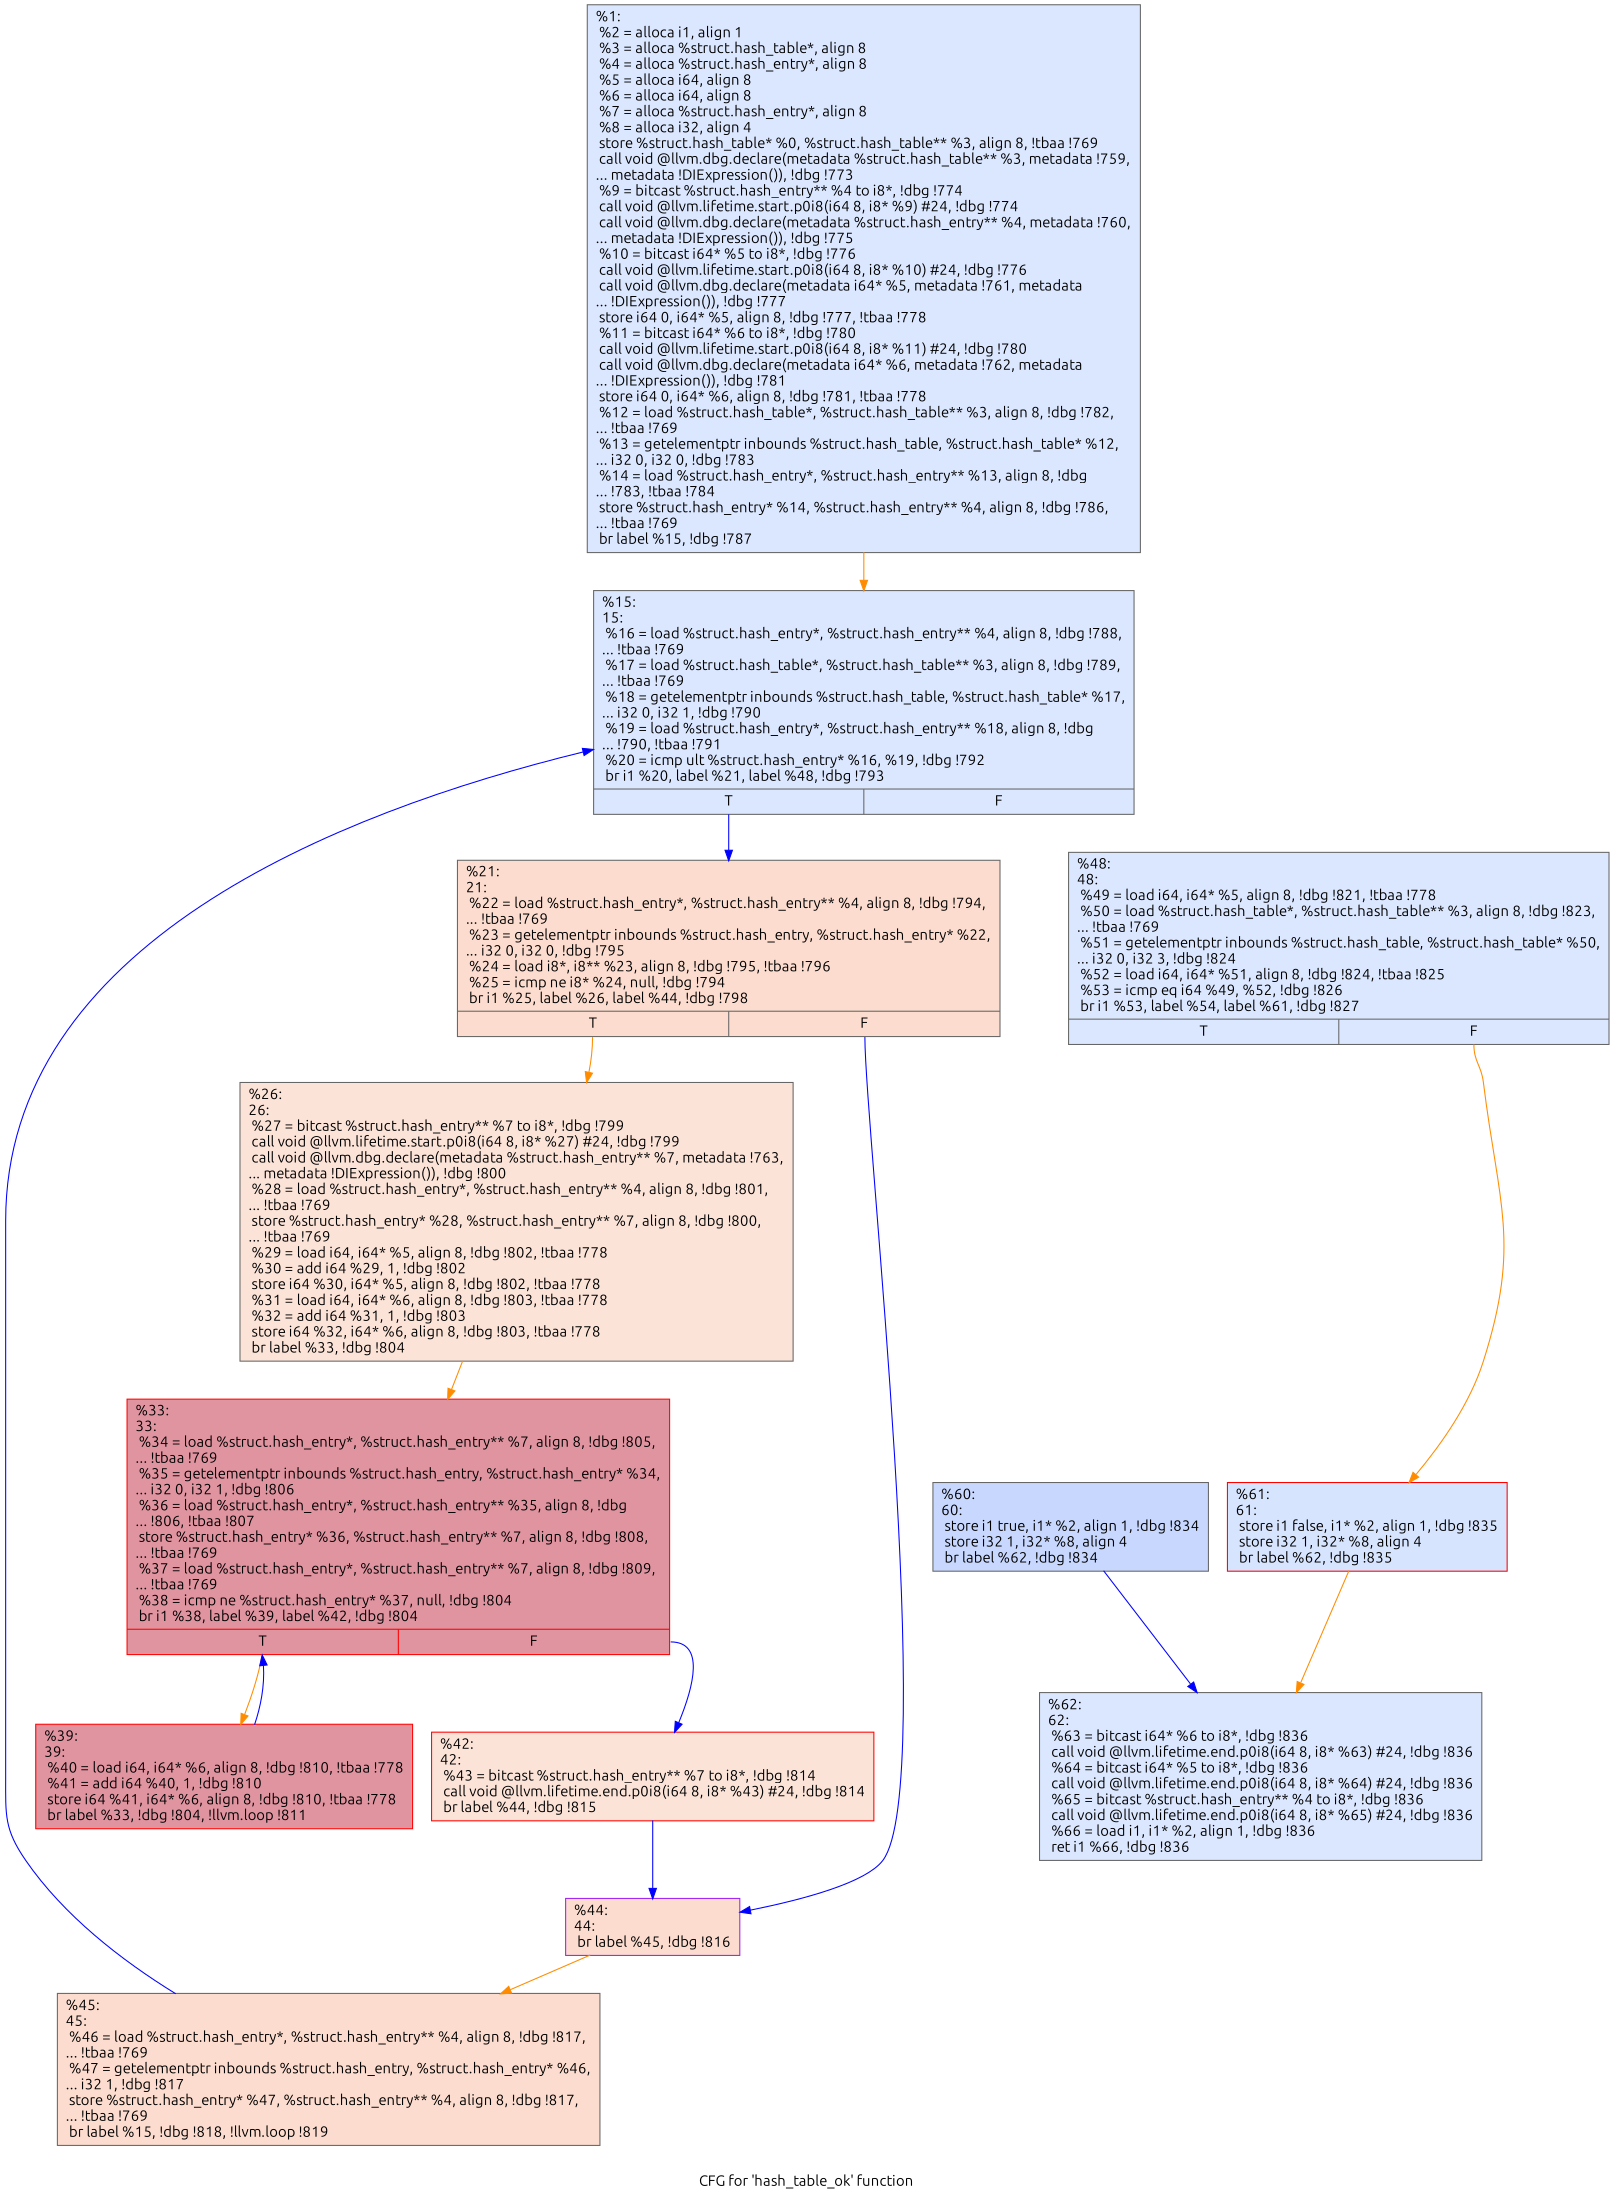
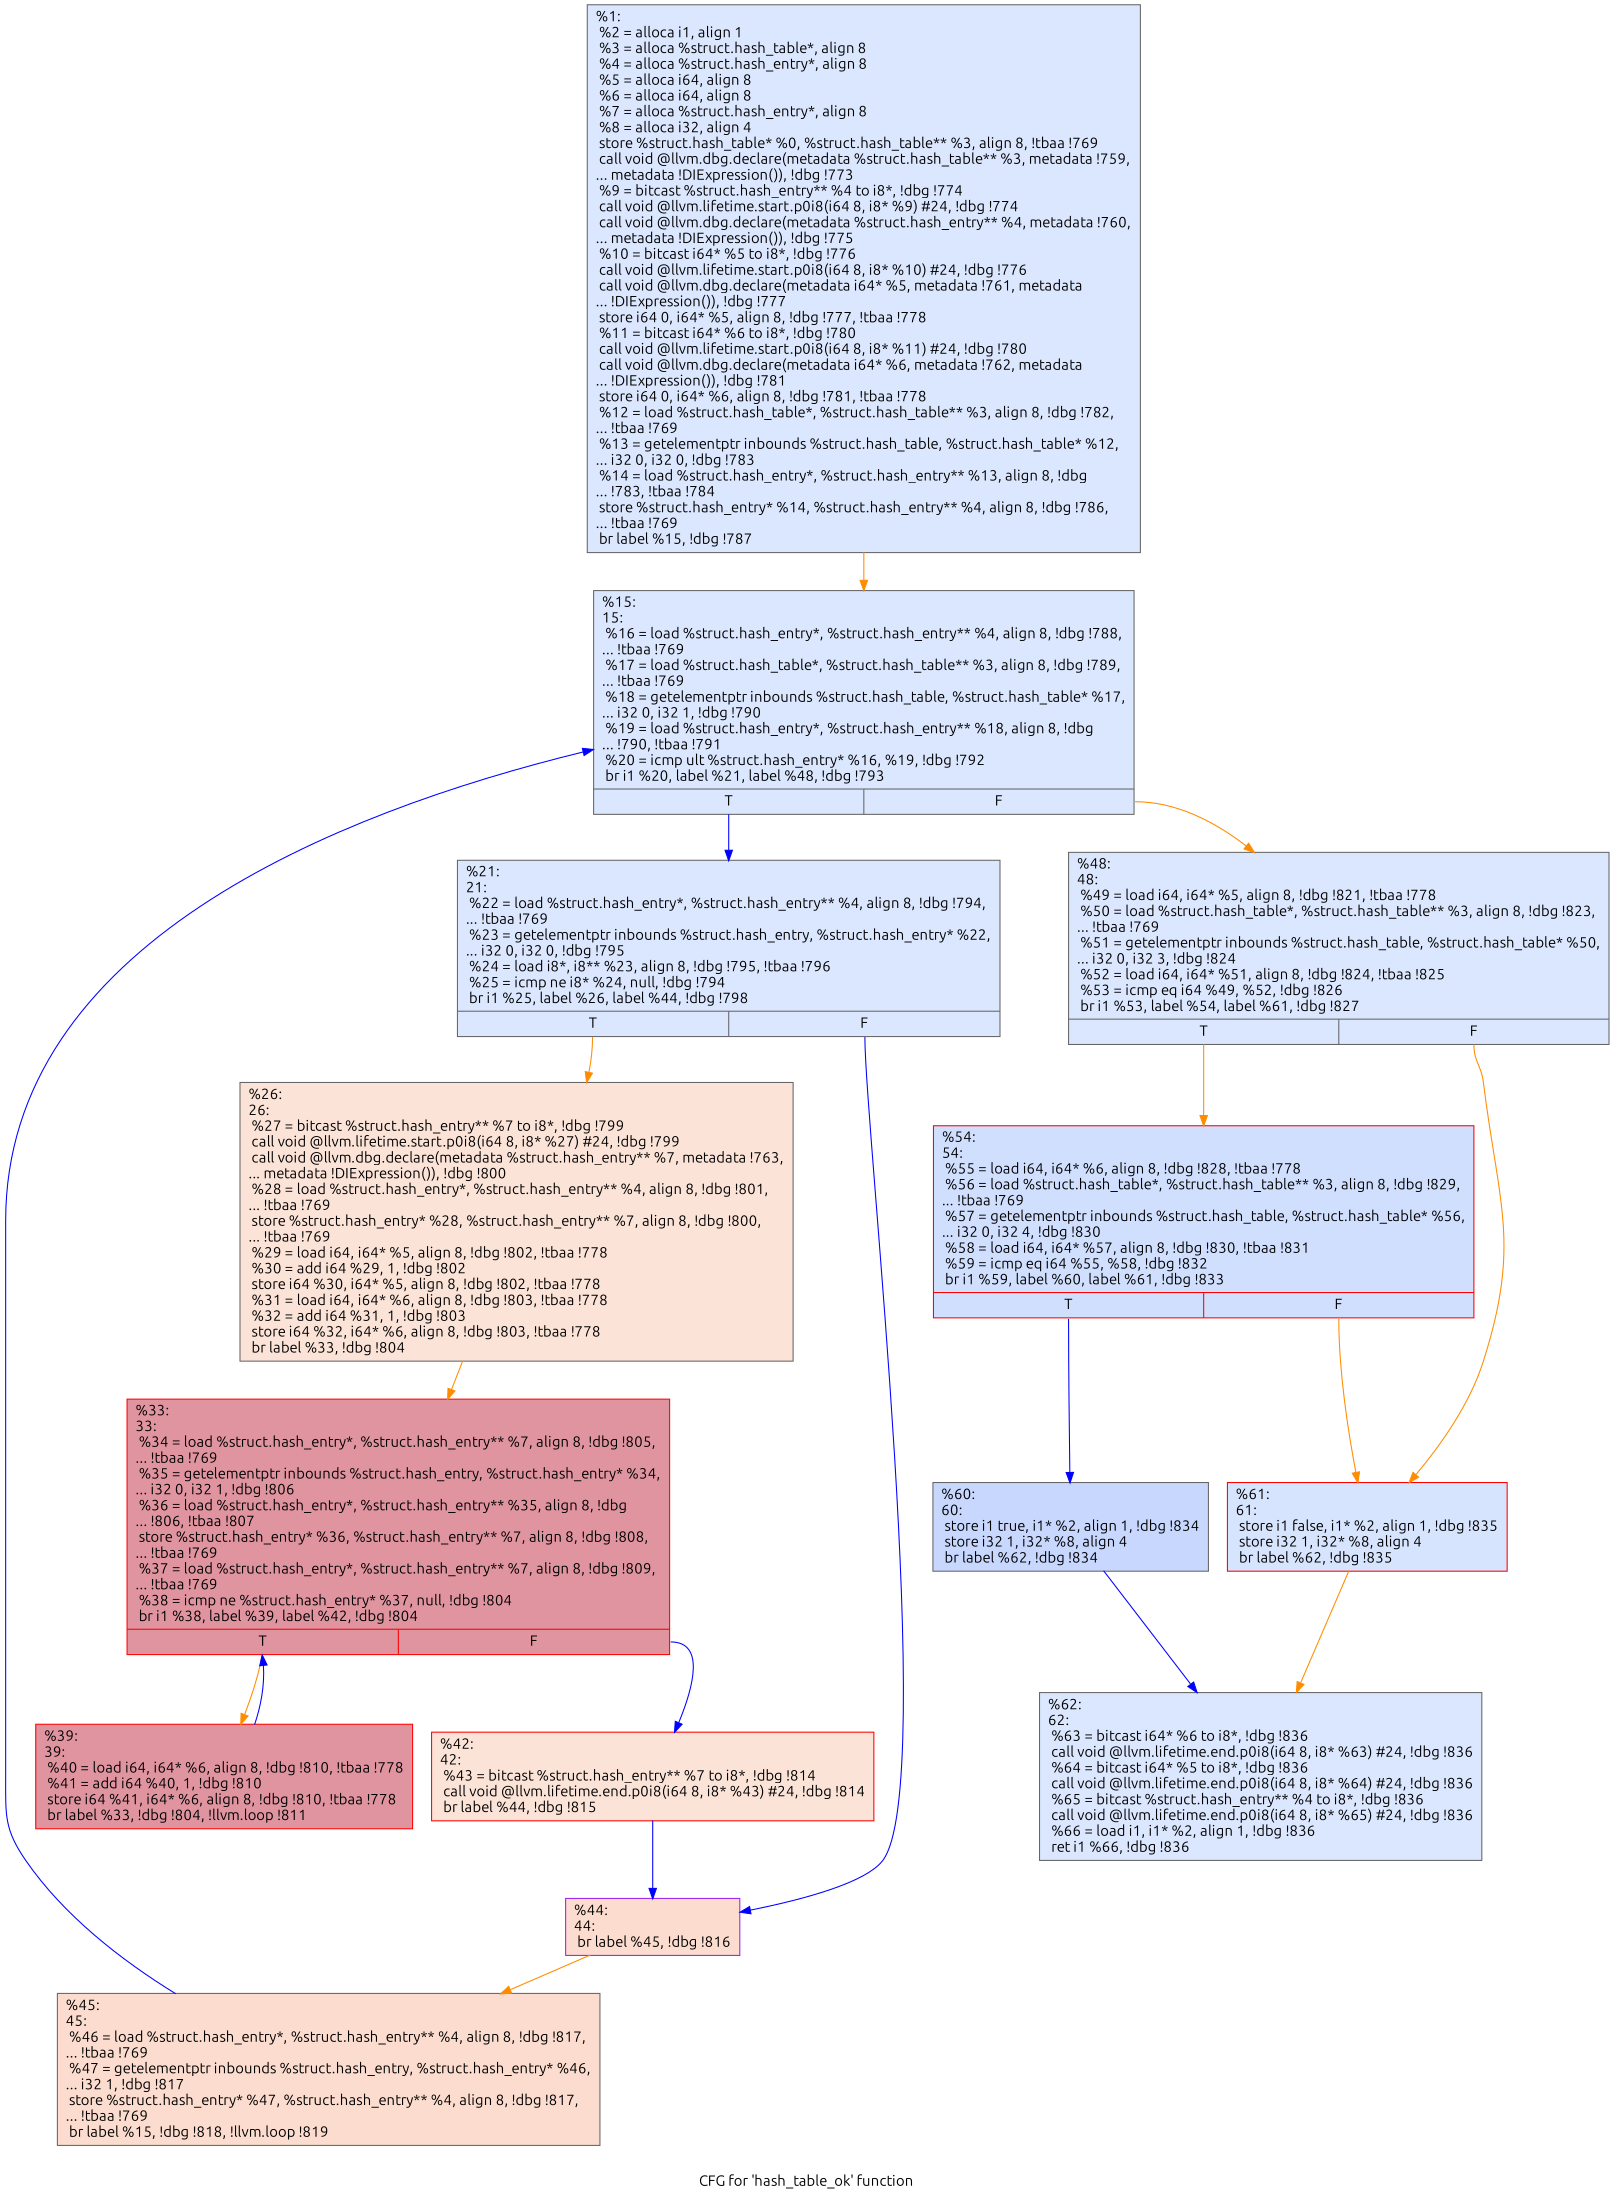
edge "%15:" -> "%48:": added
node "%21:": fillcolor #f7af9170 -> #aec9fc70
node "%54:": added
